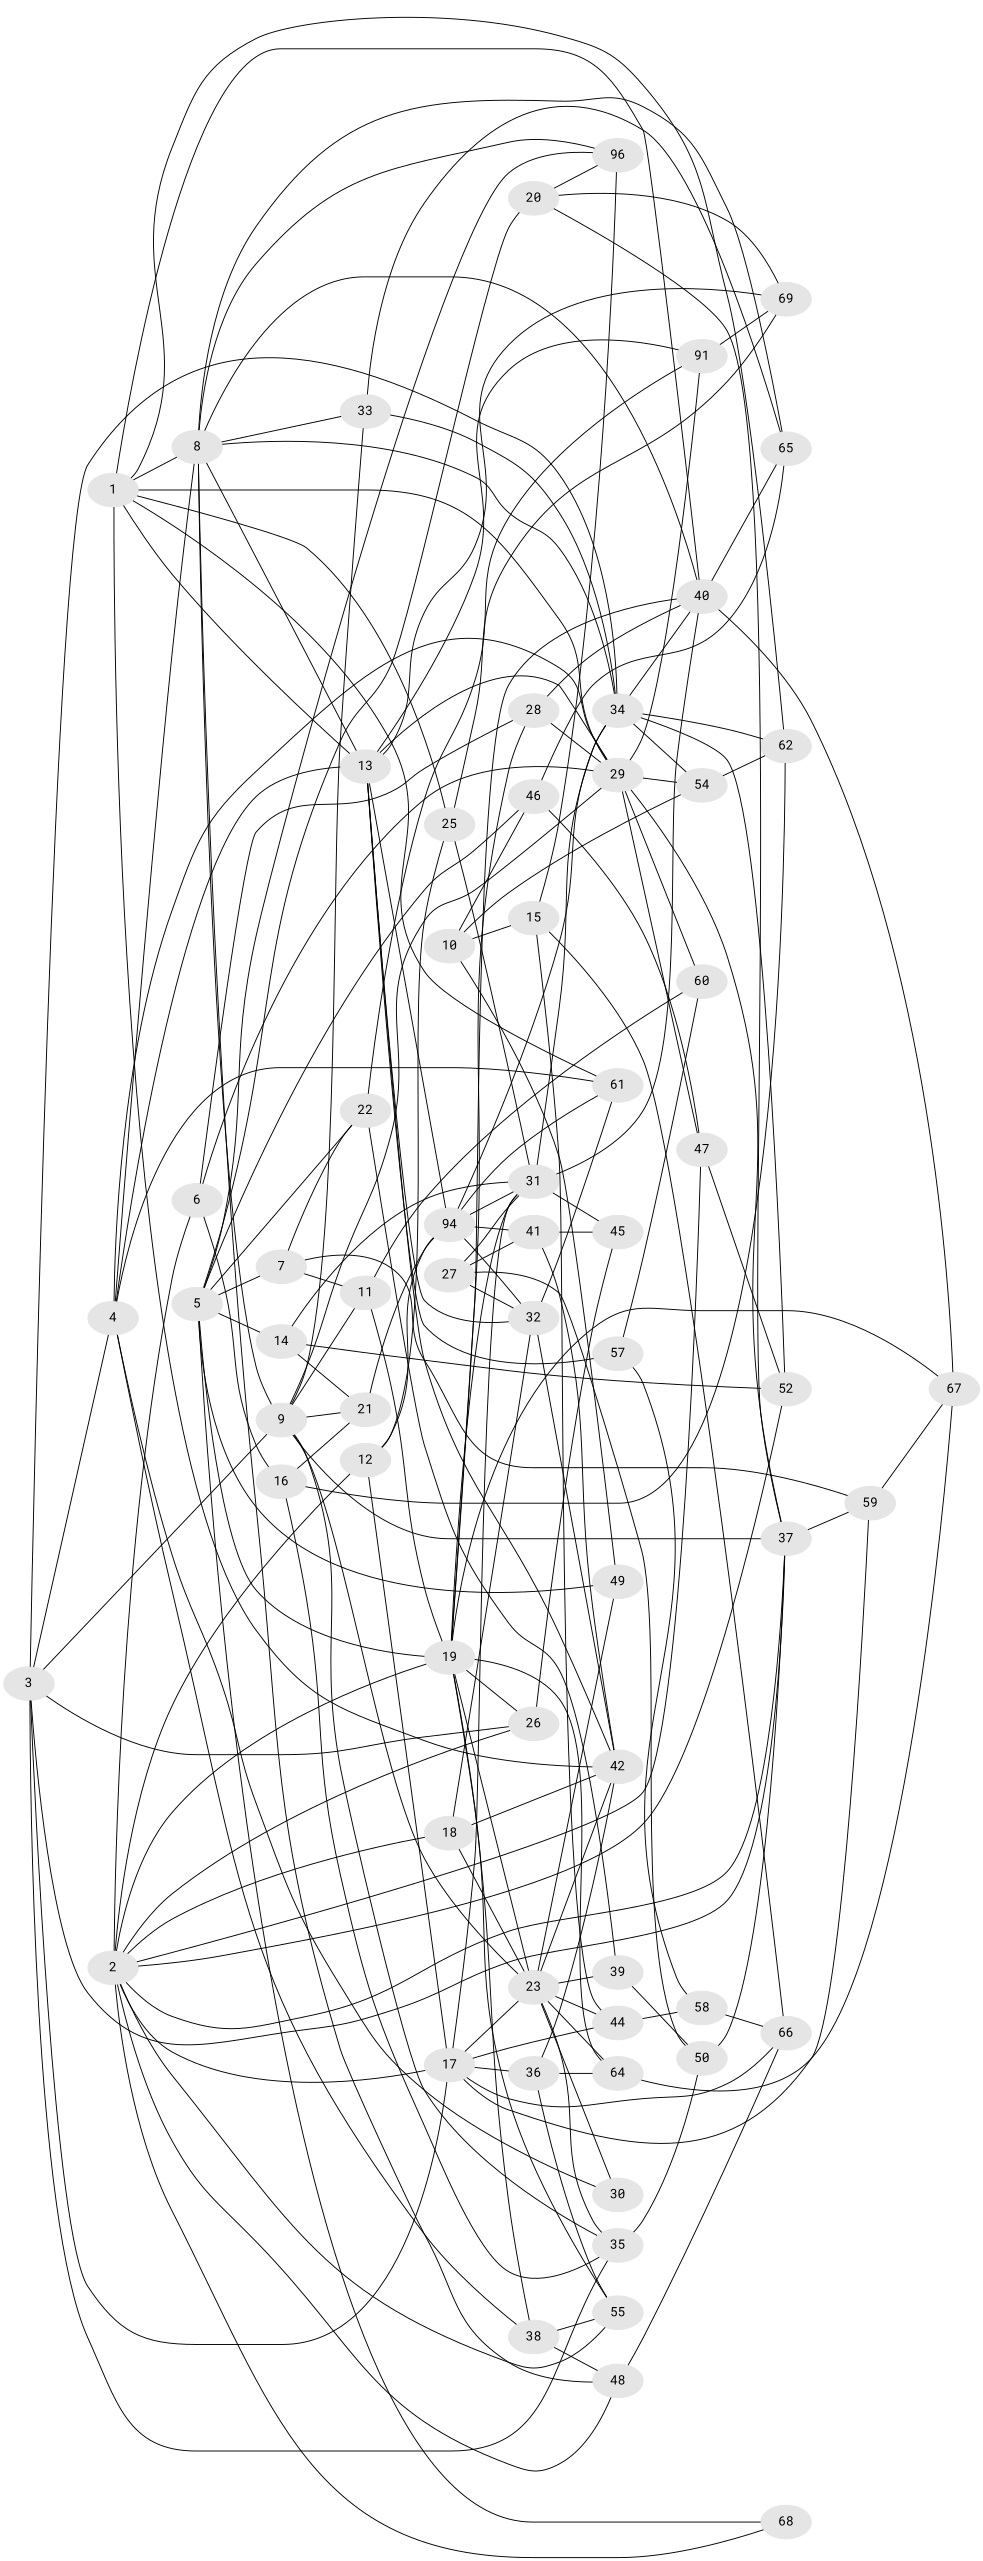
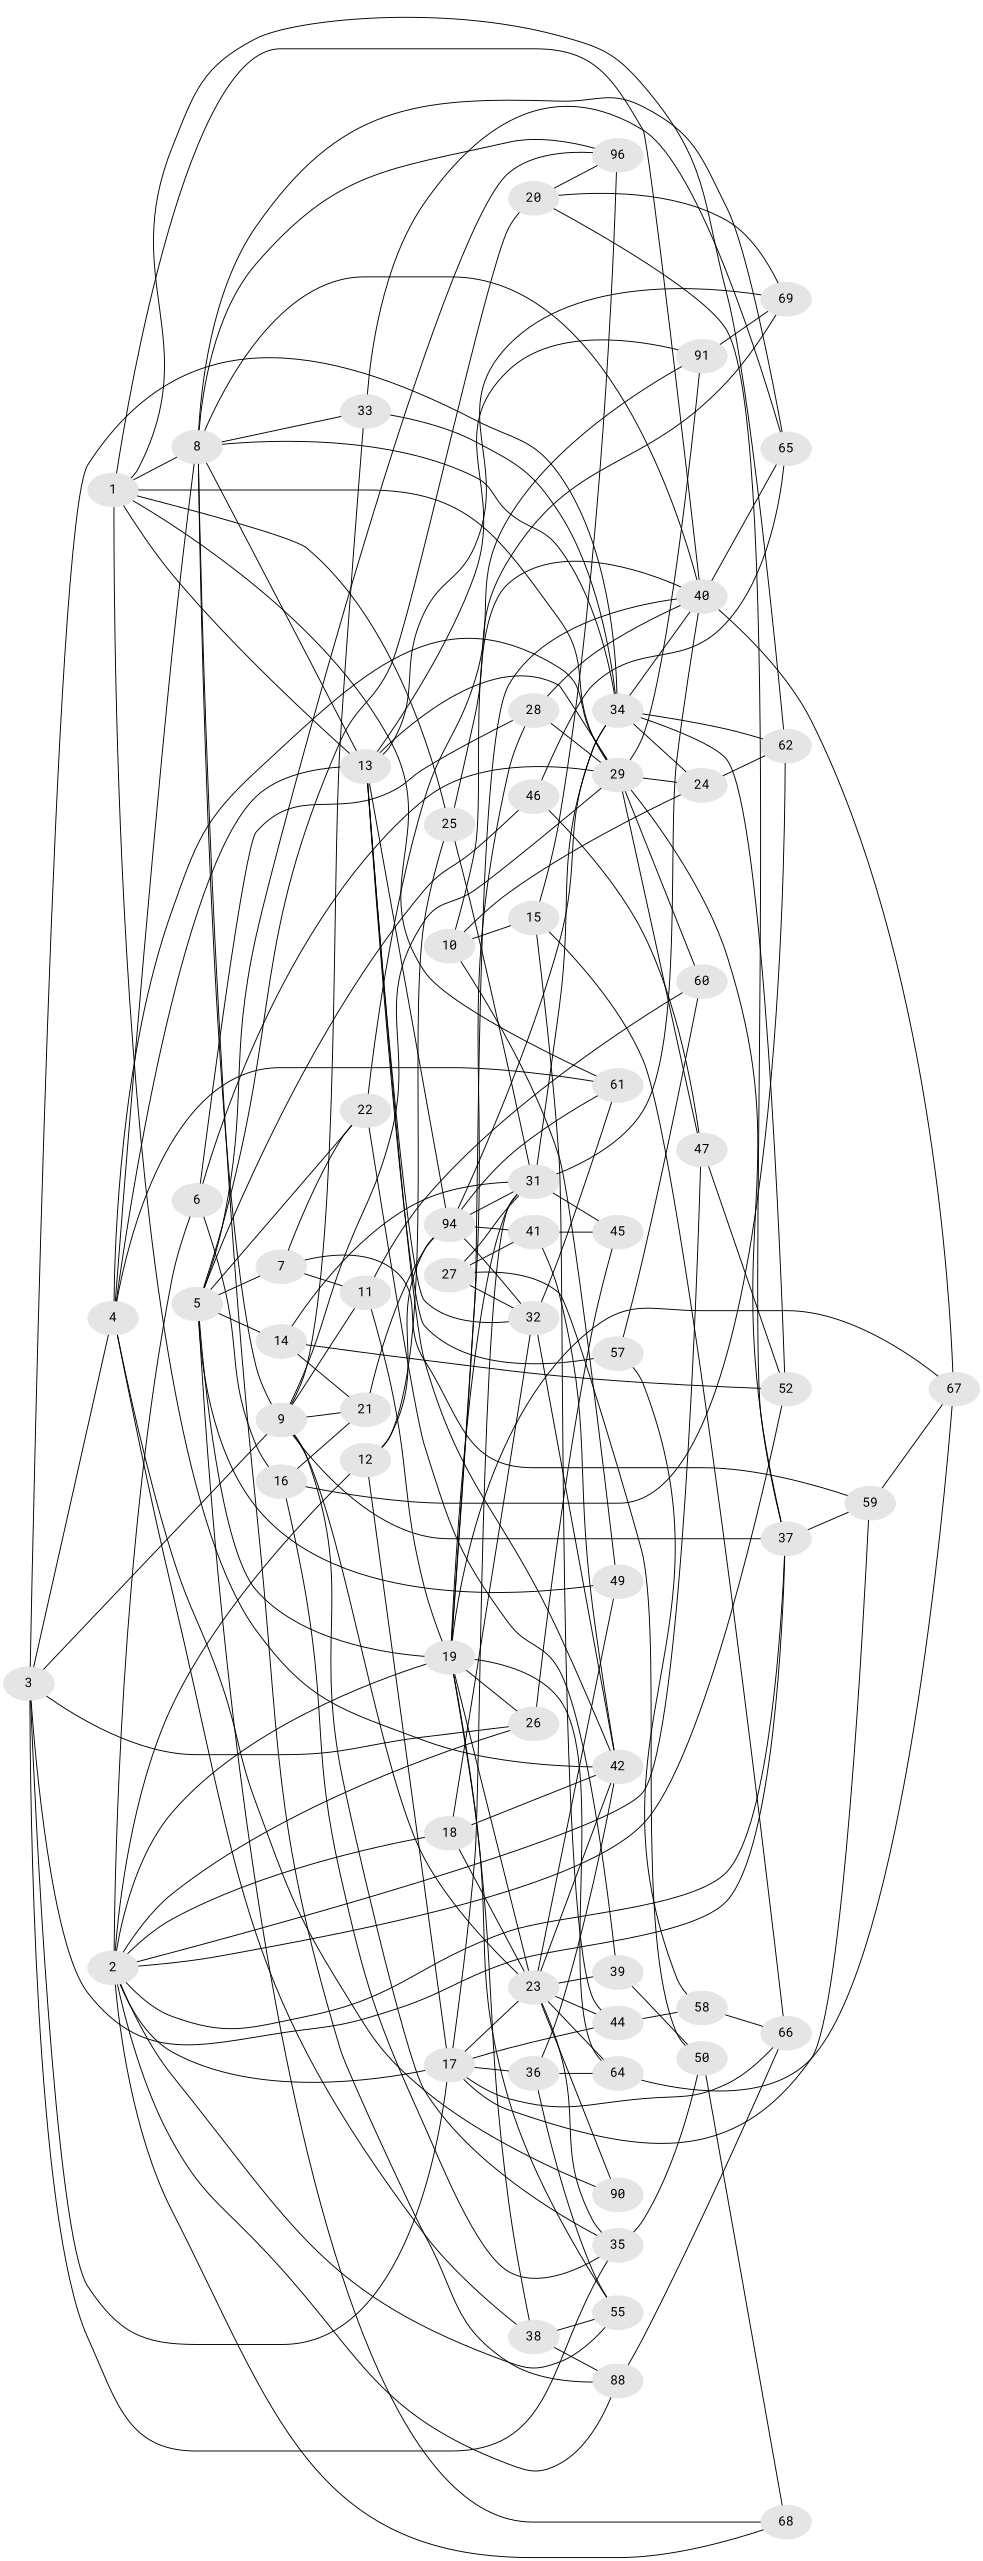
node "54": label "54" -> "24"
edge "46" -- "10": now "40" -- "10"
edge "37" -- "50": now "68" -- "50"
node "30": label "30" -> "90"
node "48": label "48" -> "88"
